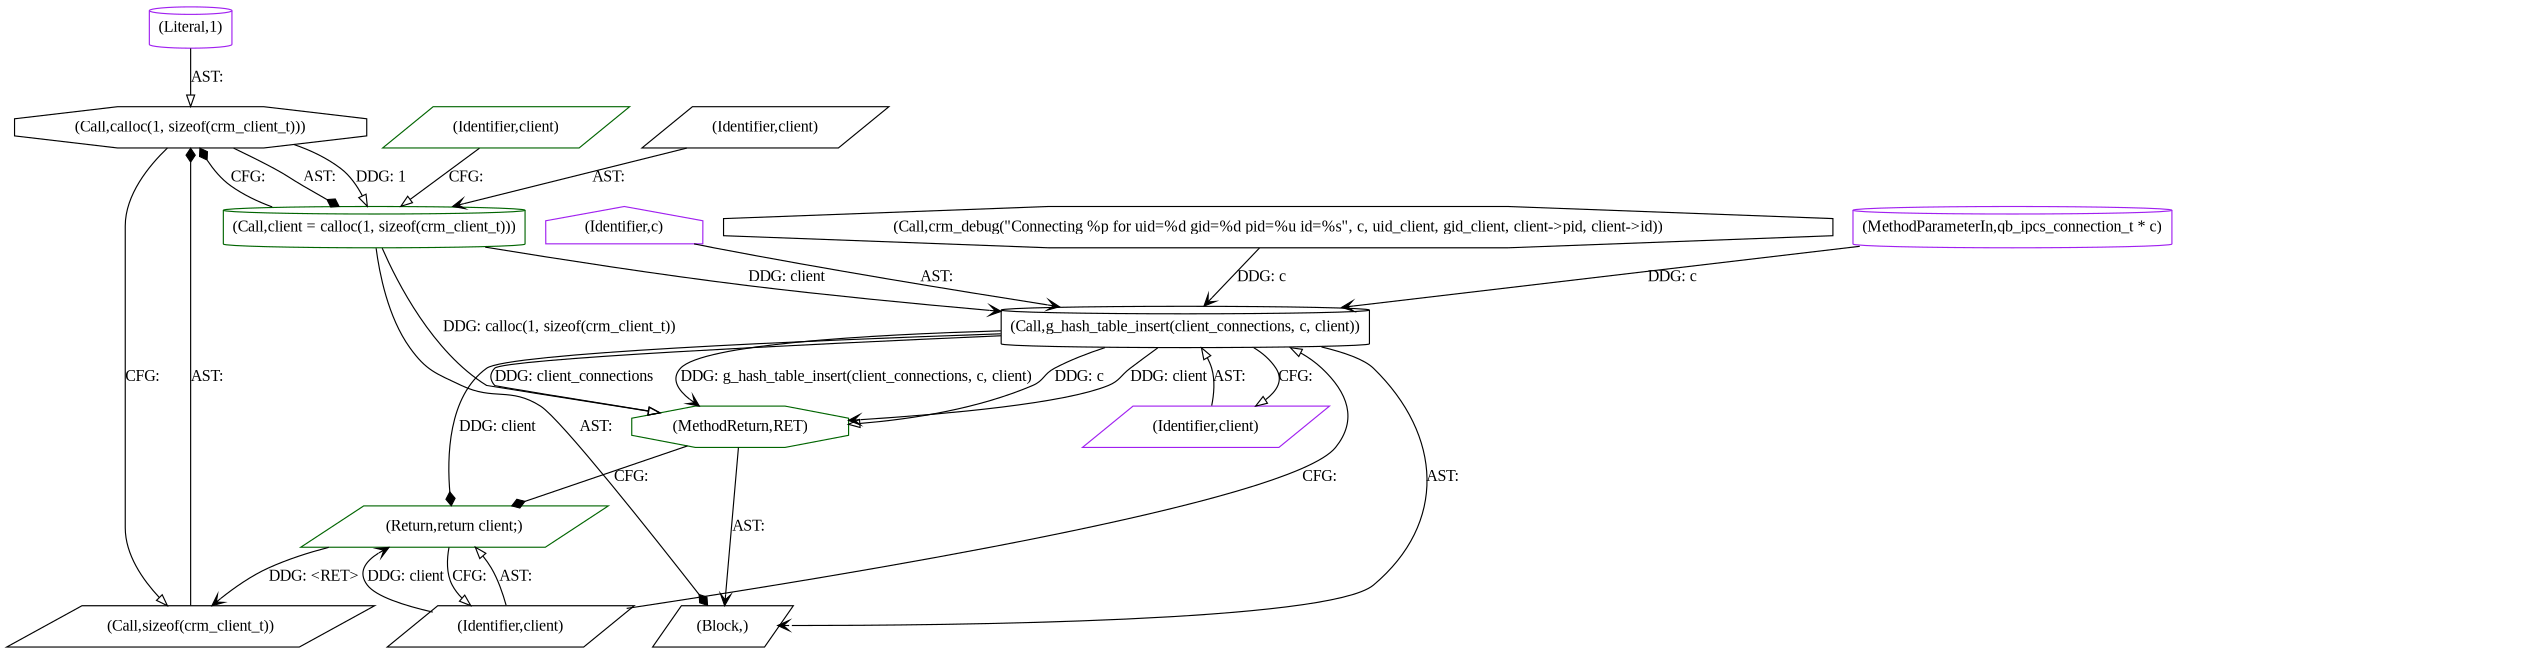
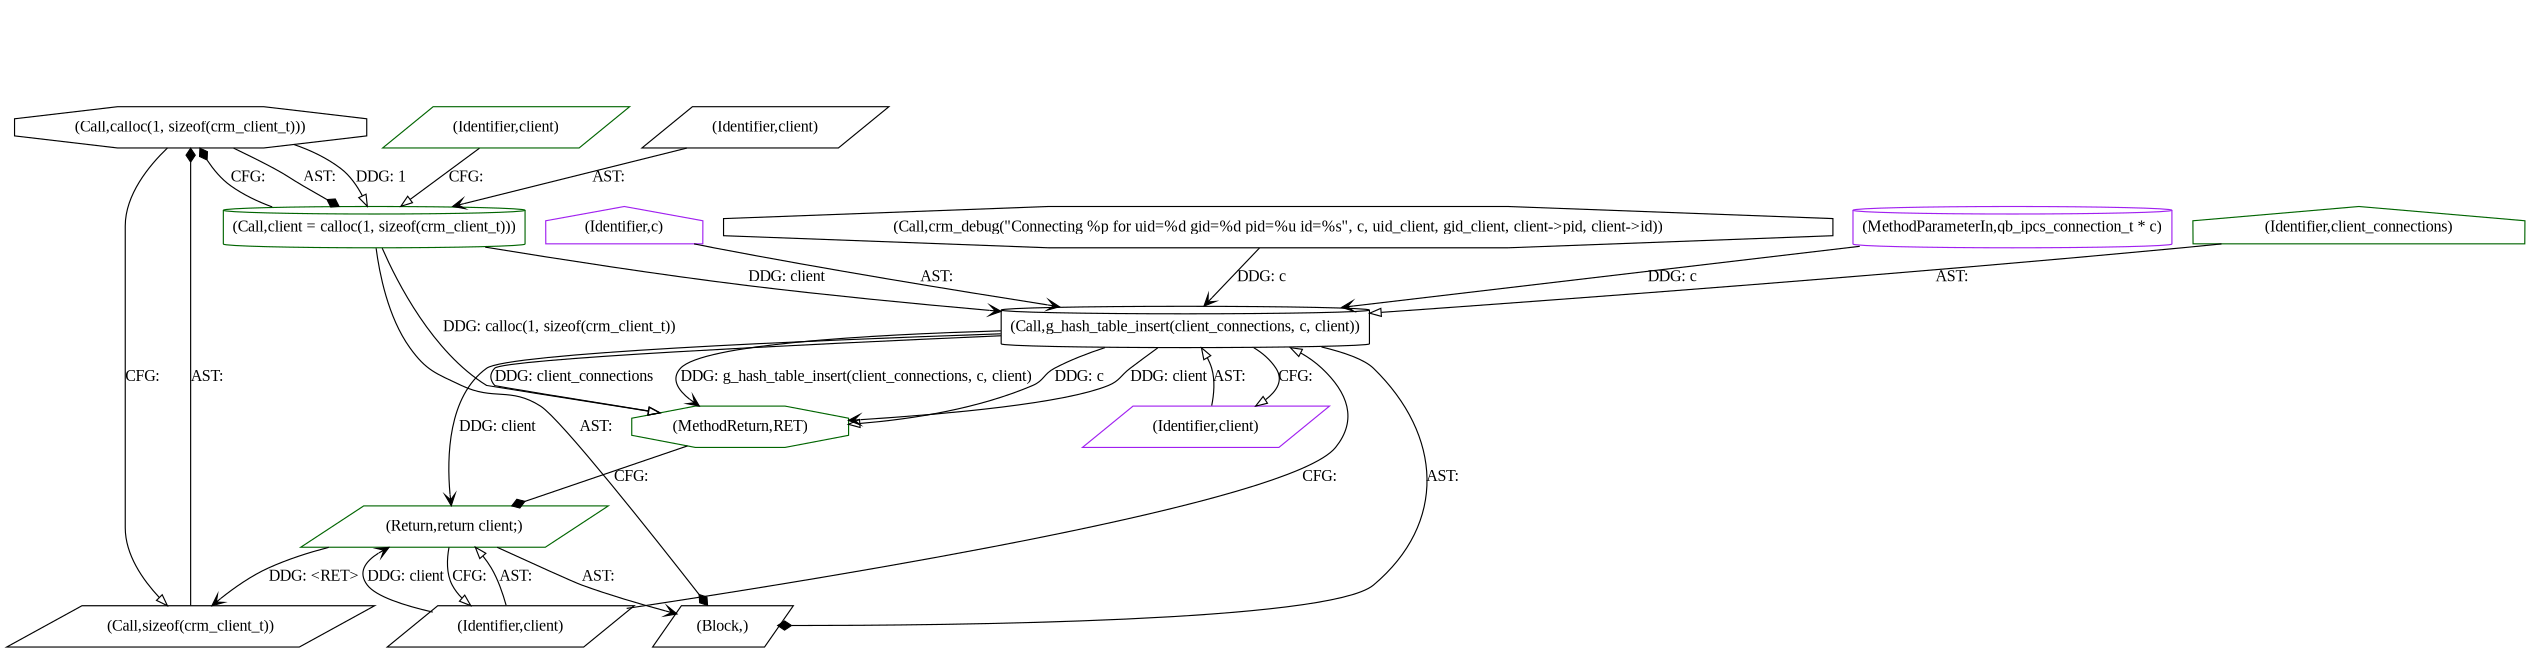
node "(Literal,1)": removed
node "(Identifier,client_connections)": added
edge "(Call,g_hash_table_insert(client_connections, c, client))" -> "(Return,return client;)": arrowhead diamond -> vee
edge "(MethodReturn,RET)" -> "(Block,)": now "(Return,return client;)" -> "(Block,)"
edge "(Call,g_hash_table_insert(client_connections, c, client))" -> "(Block,)": arrowhead vee -> diamond
